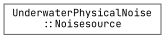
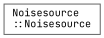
node "UnderwaterPhysicalNoise ::Noisesource": label "UnderwaterPhysicalNoise ::Noisesource" -> "Noisesource ::Noisesource"
